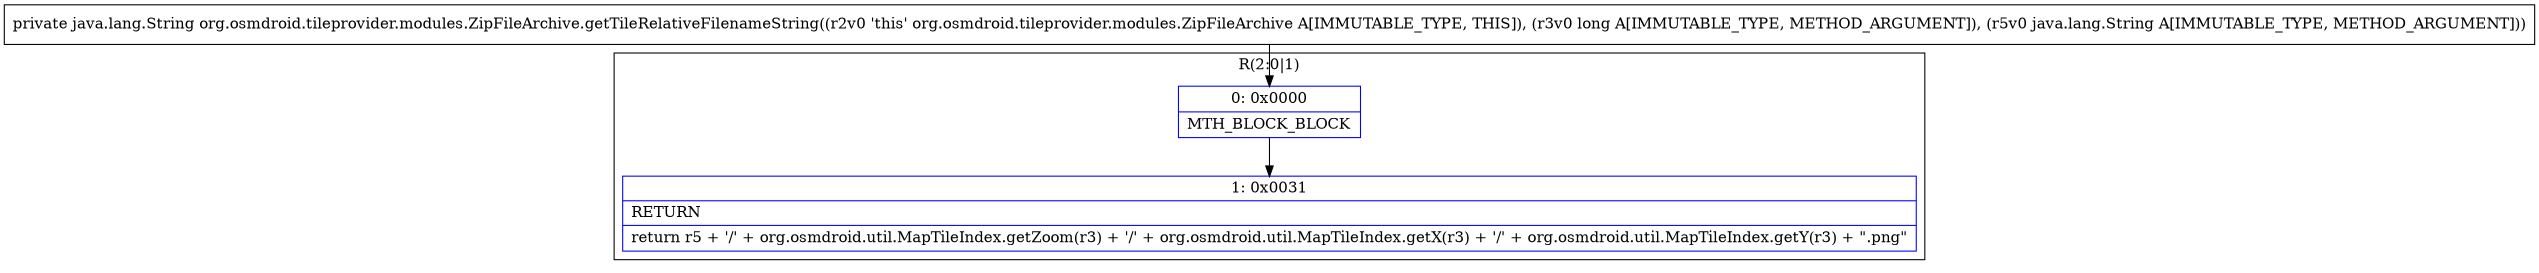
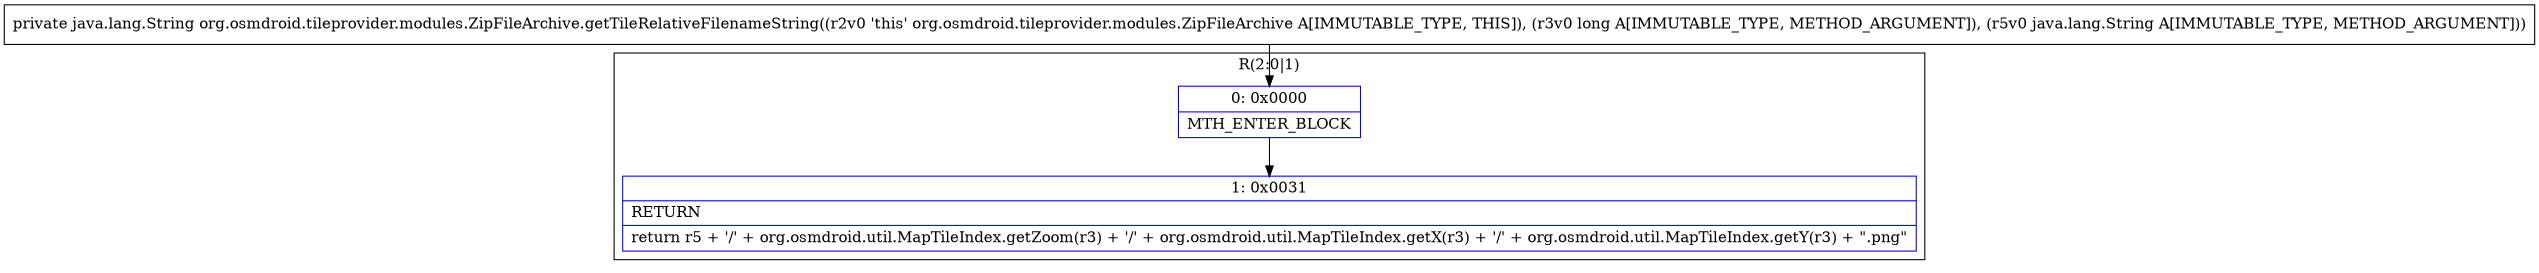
node "0: 0x0000": text "MTH_BLOCK_BLOCK" -> "MTH_ENTER_BLOCK"
